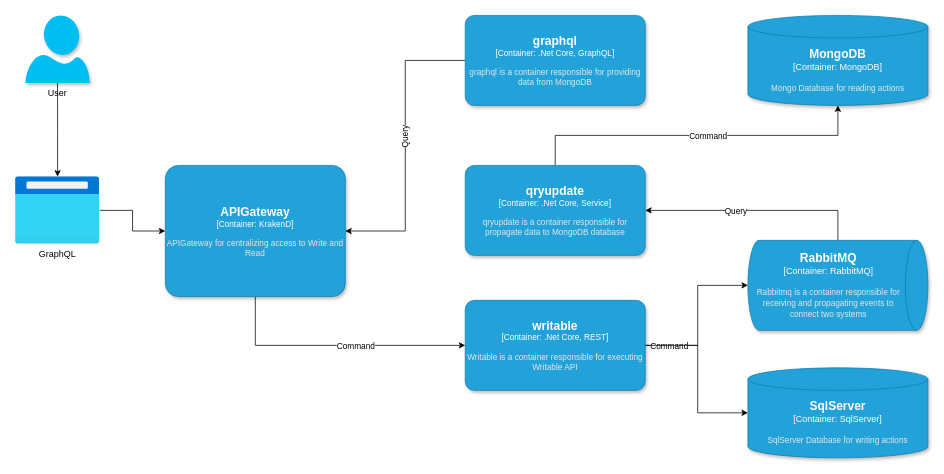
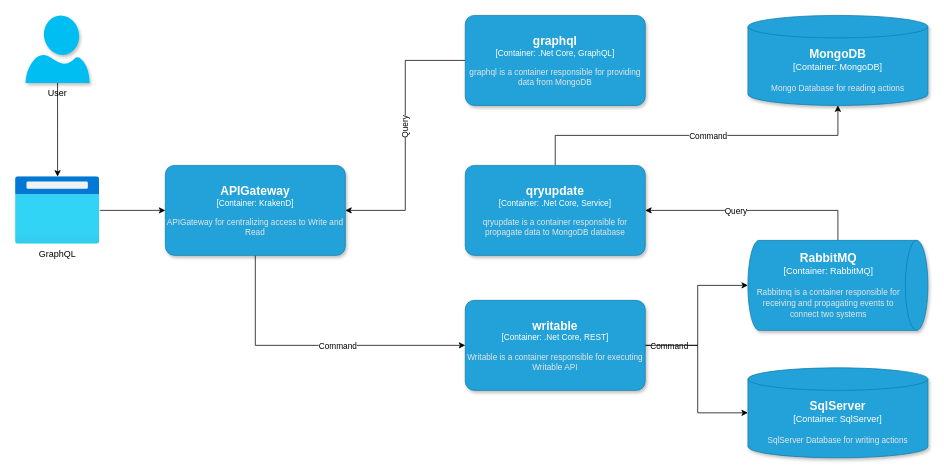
node "APIGateway [Container: KrakenD] APIGateway for centralizing access to Write and Read": size 180x131 -> 180x90
